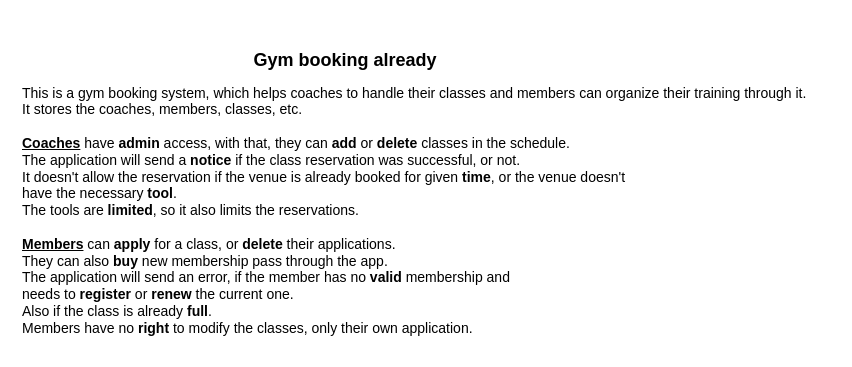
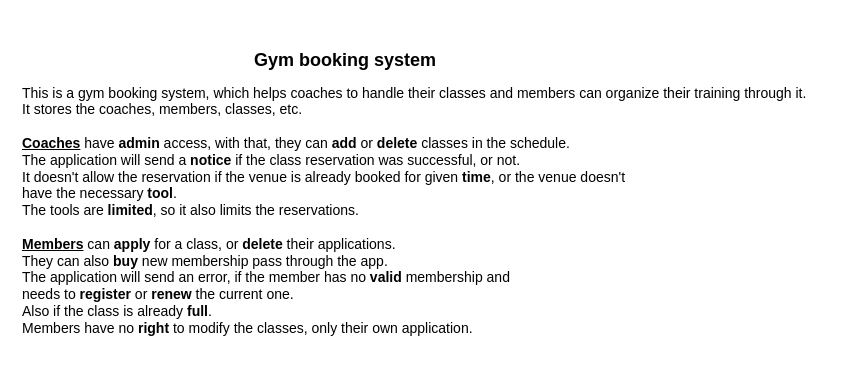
node "Gym booking already": label "Gym booking already" -> "Gym booking system"
